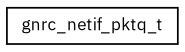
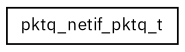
node "gnrc_netif_pktq_t": label "gnrc_netif_pktq_t" -> "pktq_netif_pktq_t"
